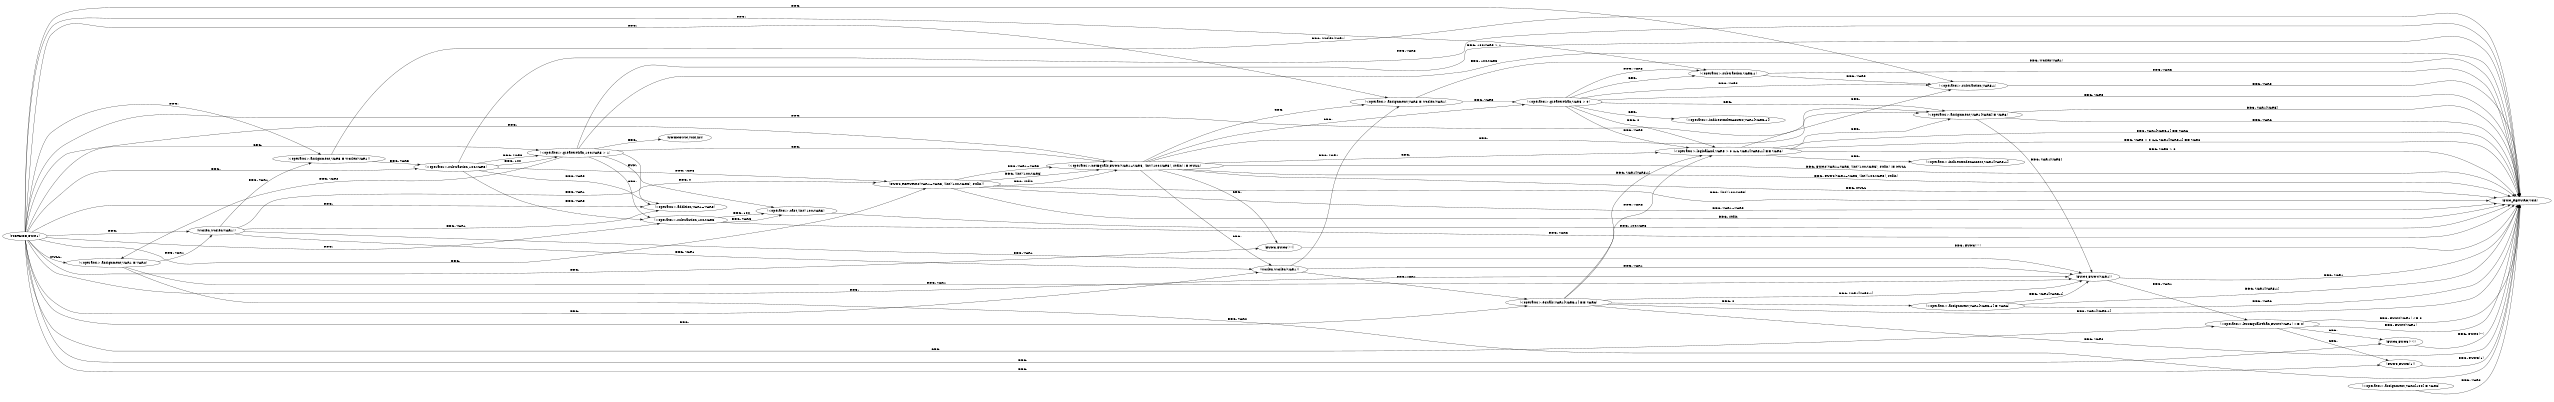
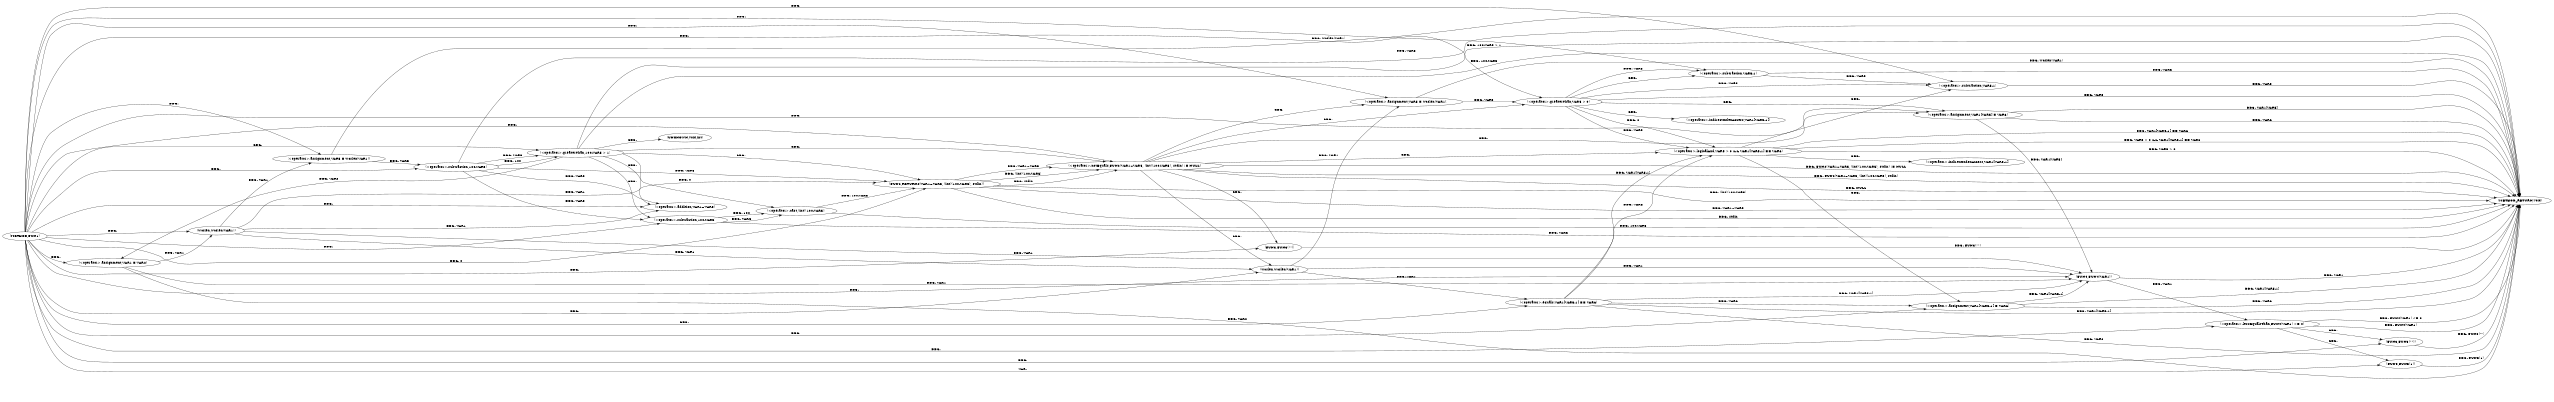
edge "(METHOD,FUN1)" -> "(<operator>.greaterThan,VAR5 > 0)": added, label "DDG:"
edge "(<operator>.logicalAnd,VAR5 > 0 && VAR1[VAR5-1] == VAR6)" -> "(<operator>.assignment,VAR1[VAR5] = VAR6)": now "(<operator>.logicalAnd,VAR5 > 0 && VAR1[VAR5-1] == VAR6)" -> "(<operator>.assignment,VAR1[VAR5-1] = VAR6)"
edge "(<operator>.greaterThan,100-VAR5 > 1)" -> "(UNKNOWN,void,int)": label "DDG: " -> "CDG: "
edge "(<operator>.greaterThan,100-VAR5 > 1)" -> "(FUN2,RETURN2(VAR1+VAR5, (int)(100-VAR5), stdin))": added, label "CDG:"
edge "(<operator>.greaterThan,100-VAR5 > 1)" -> "(<operator>.addition,VAR1+VAR5)": label "FUN: " -> "CDG: "
edge "(<operator>.cast,(int)(100-VAR5))" -> "(FUN2,RETURN2(VAR1+VAR5, (int)(100-VAR5), stdin))": added, label "DDG: 100-VAR5"
node "(FUN_RETURN,void)": label "(FUN_RETURN,void)" -> "(METHOD_RETURN,void)"
edge "(METHOD,FUN1)" -> "(<operator>.assignment,VAR1 = VAR2)": label "NULL: " -> "DDG: "
edge "(METHOD,FUN1)" -> "(FUN2,RETURN2(VAR1+VAR5, (int)(100-VAR5), stdin))": label "DDG: " -> "DDG: 0"
edge "(<operator>.equals,VAR1[VAR5-1] == VAR6)" -> "(<operator>.assignment,VAR1[VAR5-1] = VAR6)": label "DDG: 0" -> "DDG: VAR6"
edge "(METHOD,FUN1)" -> "(<operator>.equals,VAR1[VAR5-1] == VAR6)": label "DDG: " -> "CDG: "
edge "(METHOD,FUN1)" -> "(<operator>.assignment,VAR1[VAR5-1] = VAR6)": added, label "DDG:"
edge "(METHOD,FUN1)" -> "(<operator>.lessEqualsThan,FUN4(VAR1) <= 0)": label "CDG: " -> "DDG: "
edge "(METHOD,FUN1)" -> "(FUN5,FUN5(1))": label "DDG: " -> "VAR: "
node "(<operator>.assignment,VAR2[100] = VAR3)": removed
